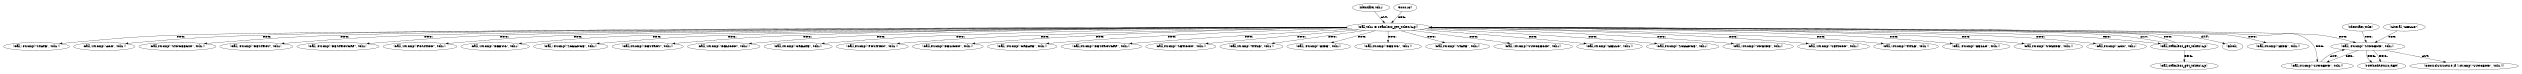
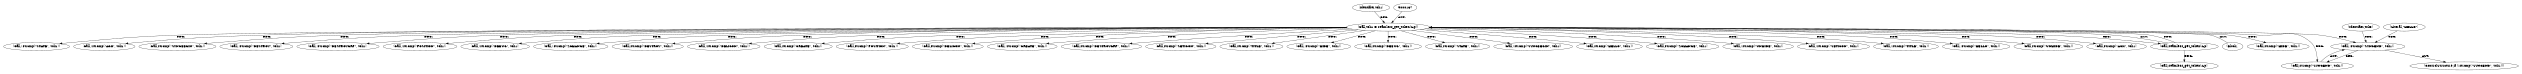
edge "(Identifier,tok1)" -> "(Call,tok1 = seamless_get_token(&p))": label "AST: " -> "CFG: "
edge "9000137" -> "(Call,tok1 = seamless_get_token(&p))": label "CFG: " -> "AST: "
edge "(Call,tok1 = seamless_get_token(&p))" -> "(Block,)": reversed
node "(MethodReturn,RET)": removed
